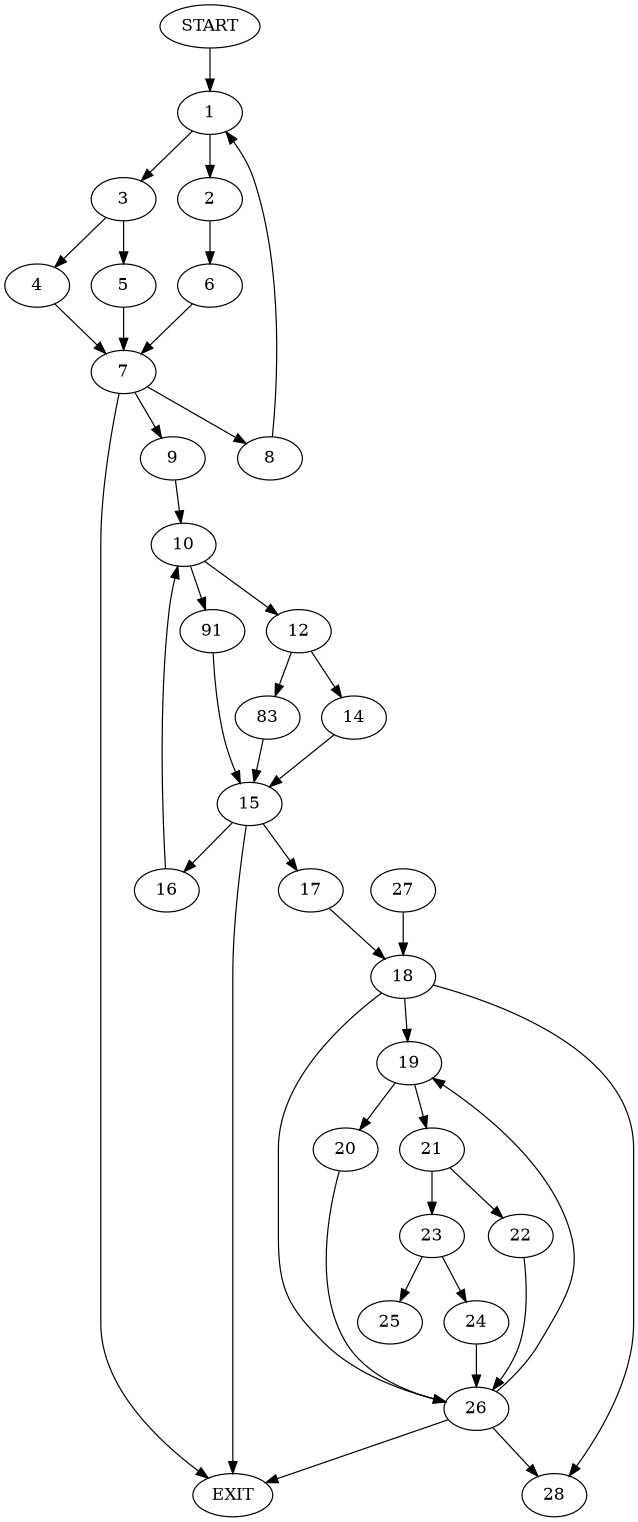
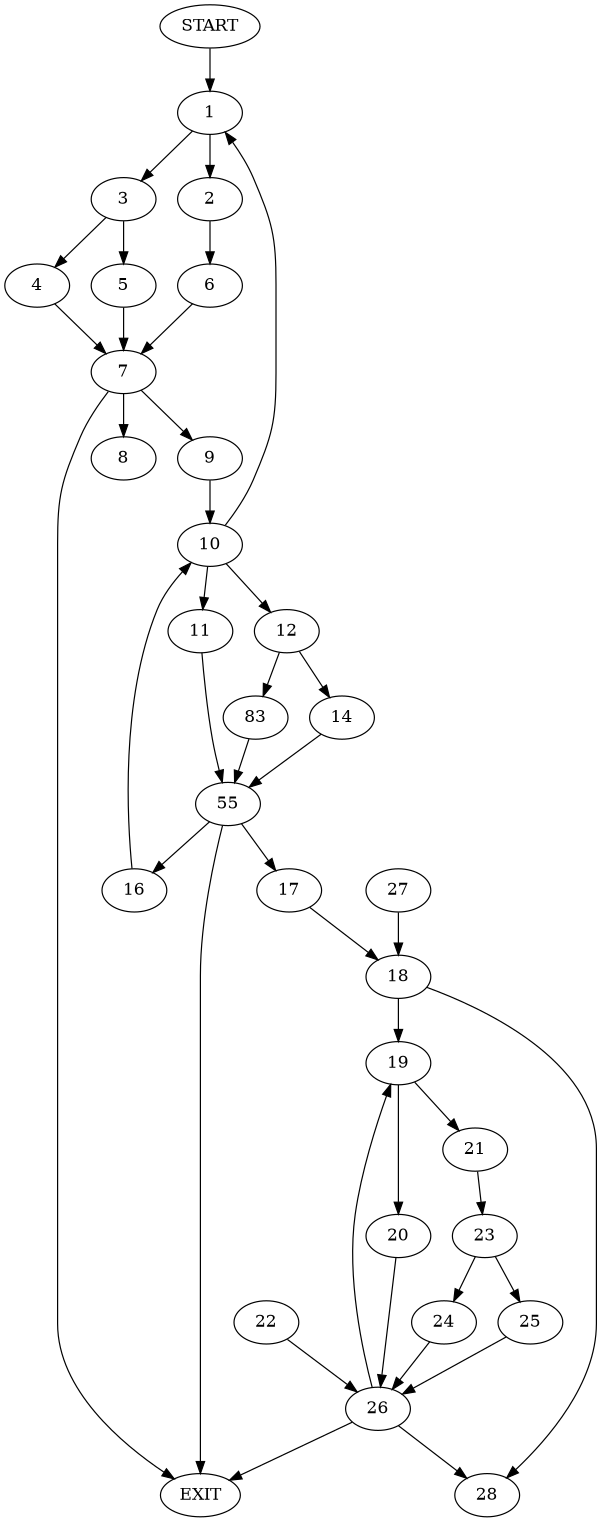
edge "8" -> "1": now "10" -> "1"
node "91": label "91" -> "11"
node "15": label "15" -> "55"
edge "21" -> "22": removed
edge "18" -> "26": now "25" -> "26"
